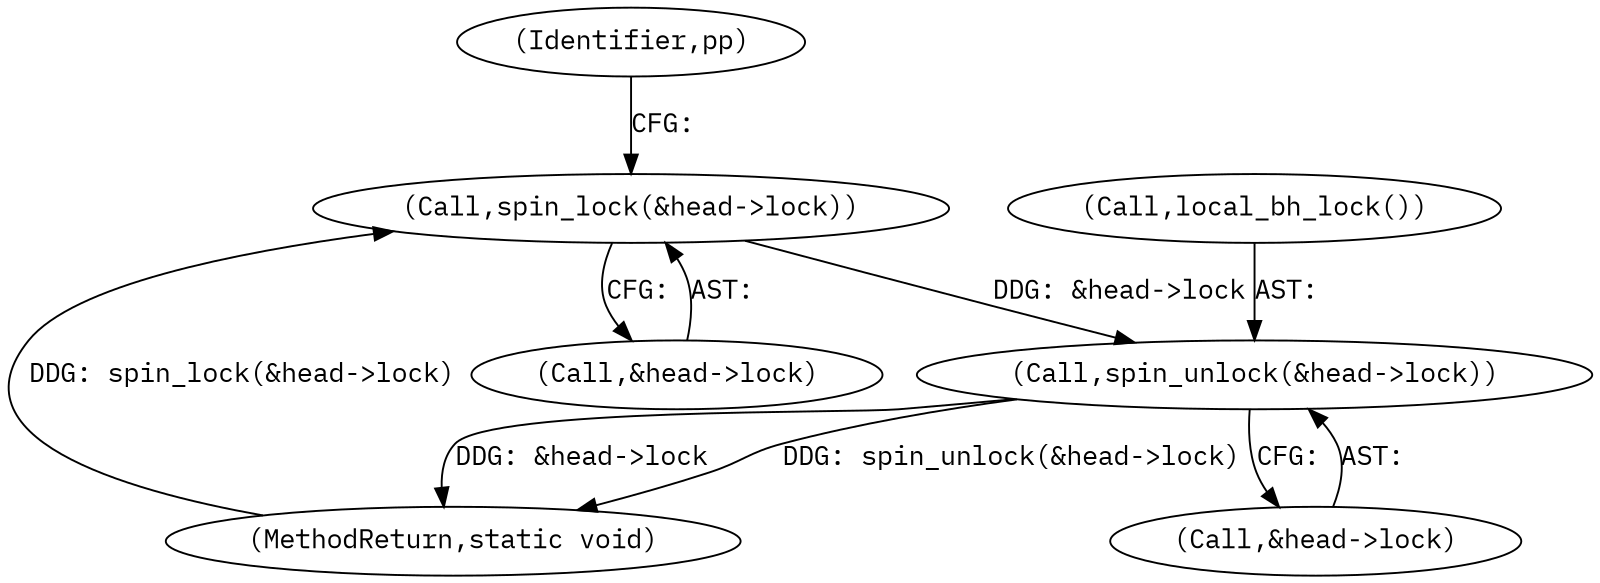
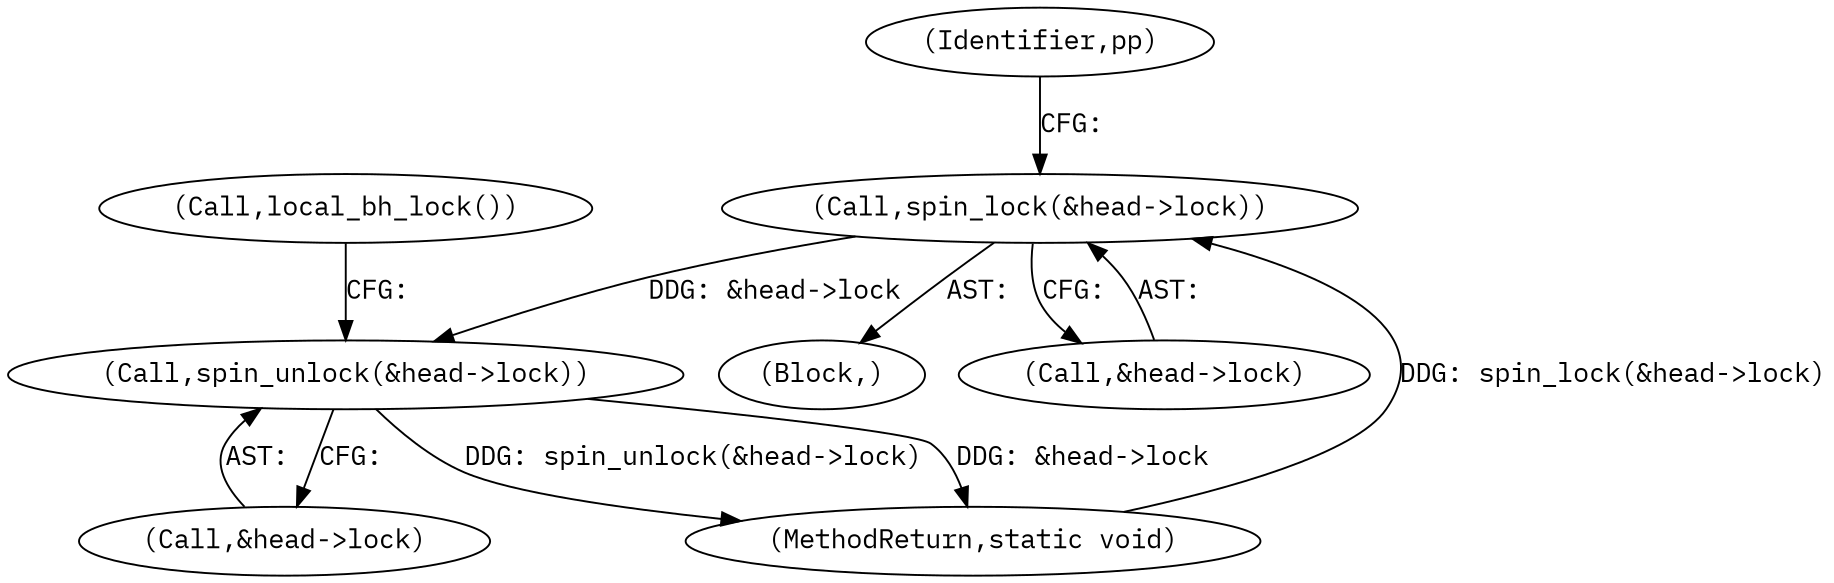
edge "(Call,local_bh_lock())" -> "(Call,spin_unlock(&head->lock))": label "AST: " -> "CFG: "
node "(Block,)": added
